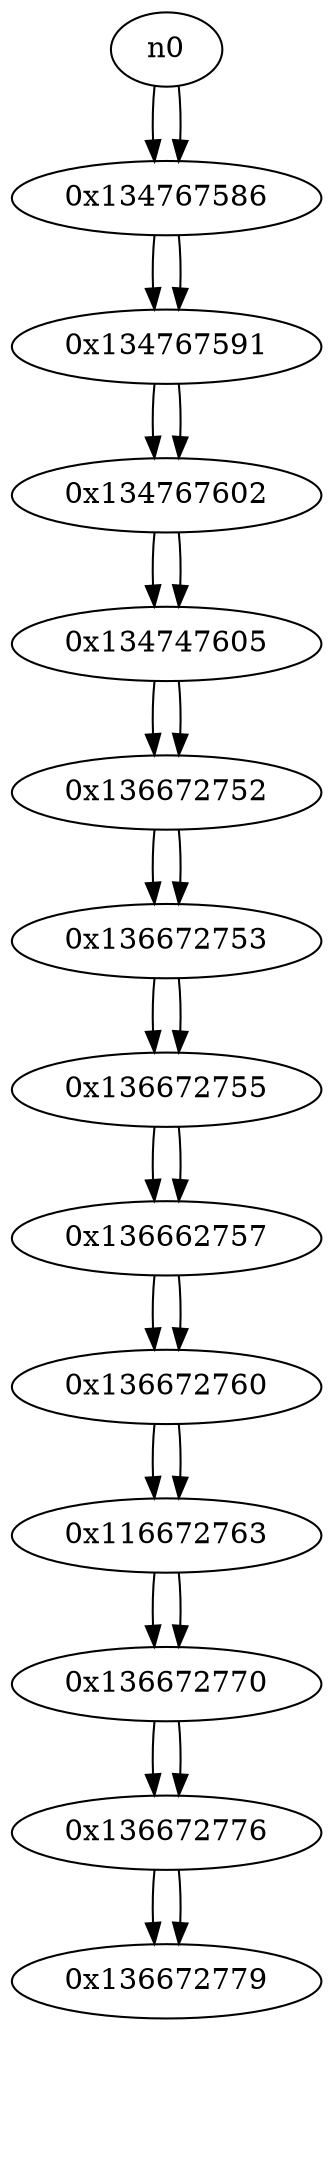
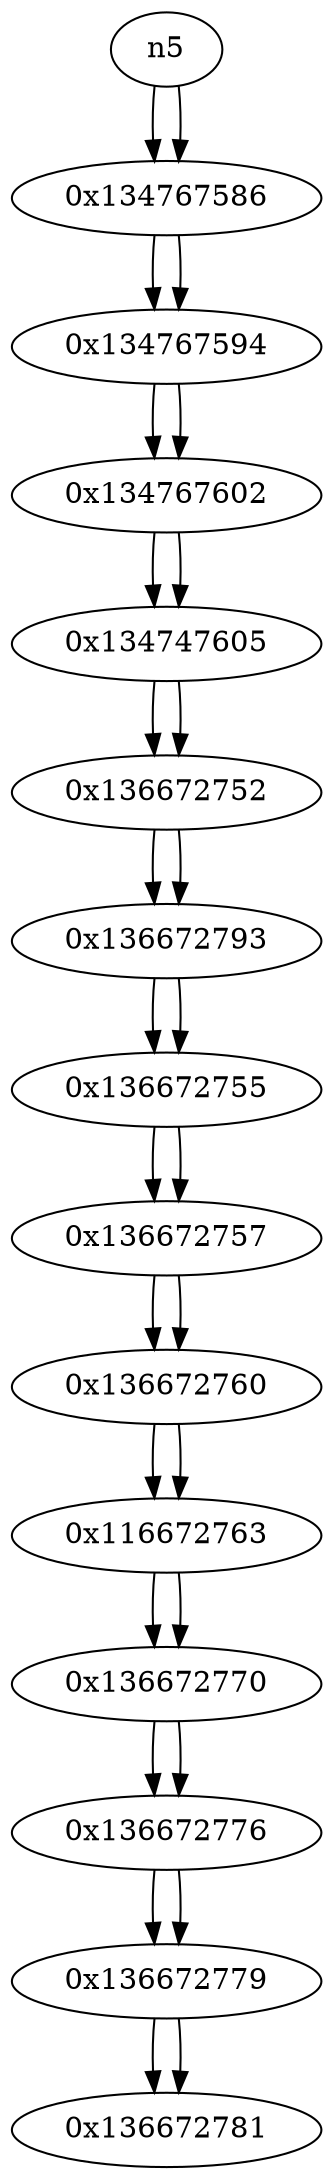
node "n0": label "n0" -> "n5"
node "0x134767591": label "0x134767591" -> "0x134767594"
node "0x136672753": label "0x136672753" -> "0x136672793"
node "0x136662757": label "0x136662757" -> "0x136672757"
node "0x136672781": added
